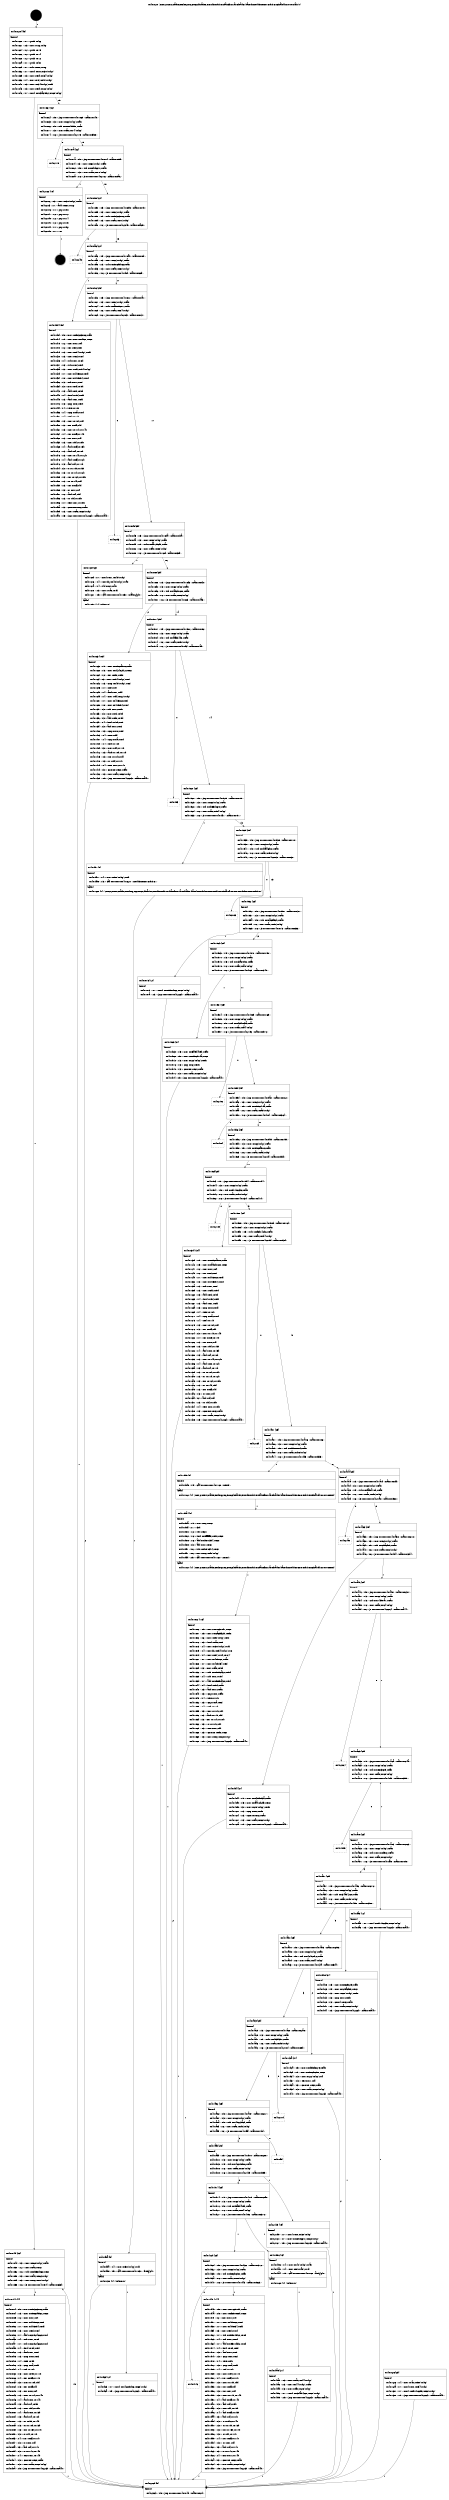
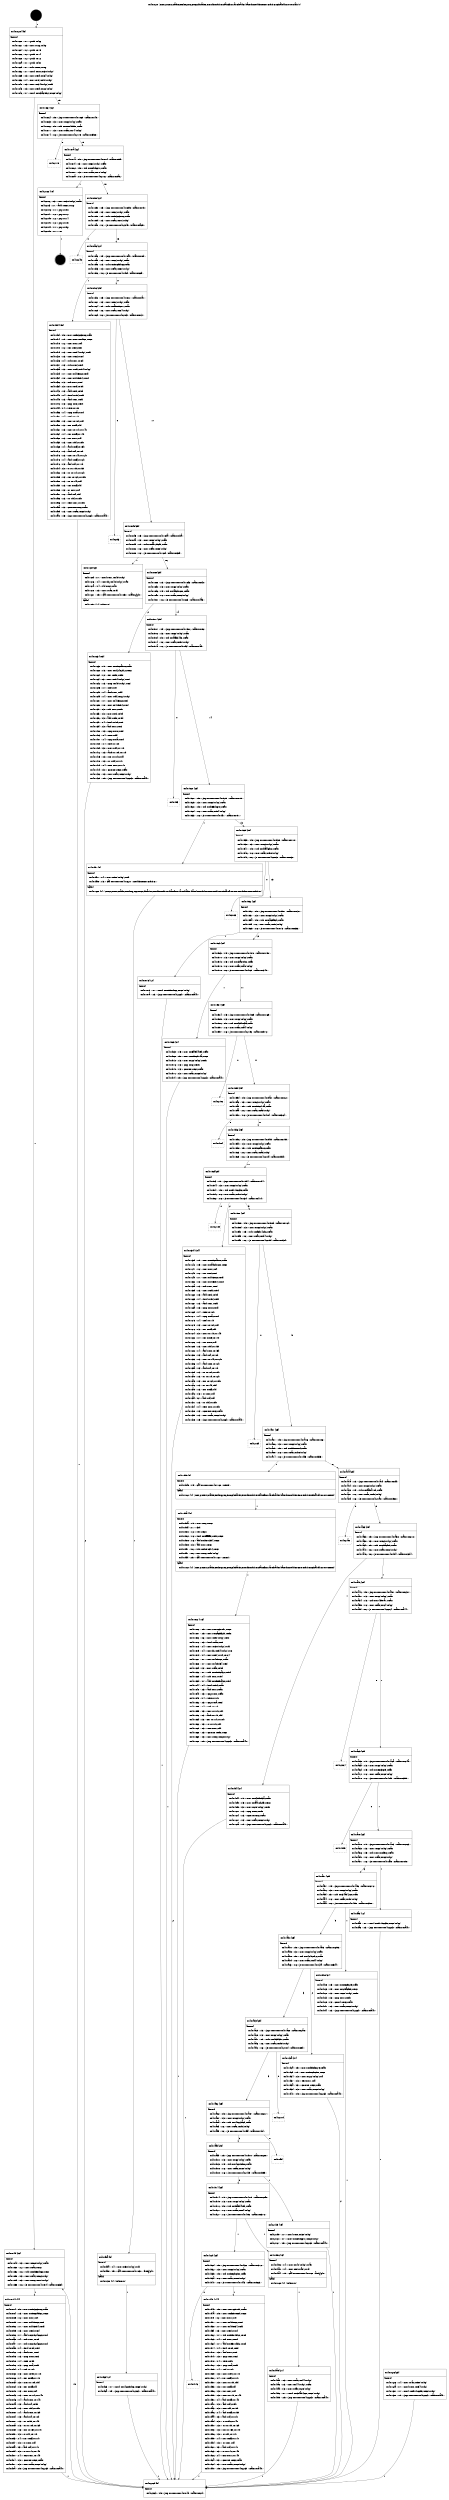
edge "0x401a7e [25]" -> "0x401a65 [25]": reversed
edge "0x401fba [9]" -> "0x40226b [5]": now "0x401fc3 [12]" -> "0x40226b [5]"
